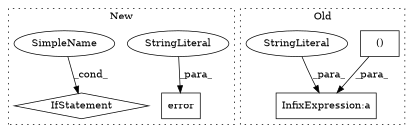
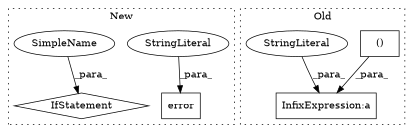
edge "SimpleName" -> "IfStatement": label "_cond_" -> "_para_"
